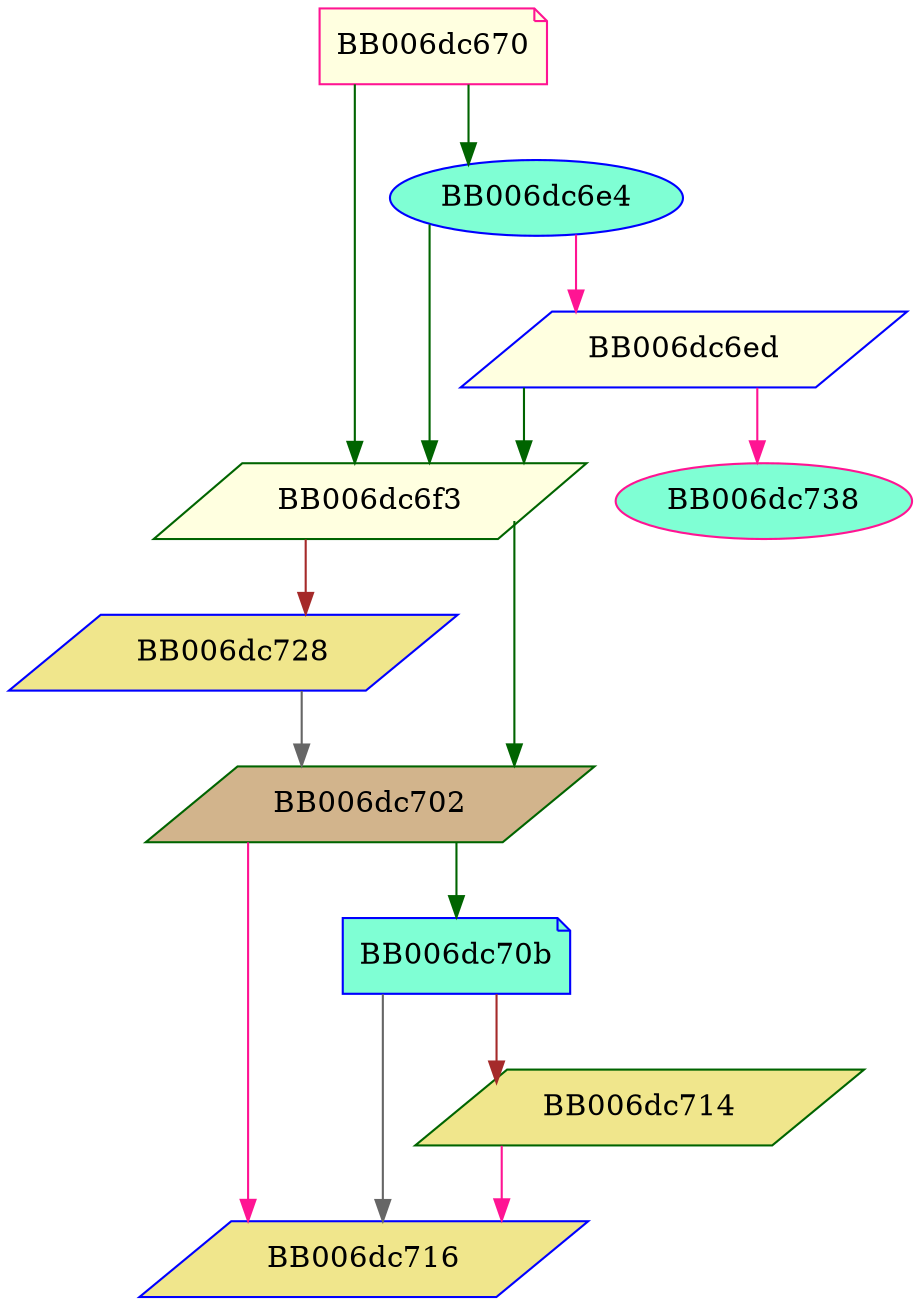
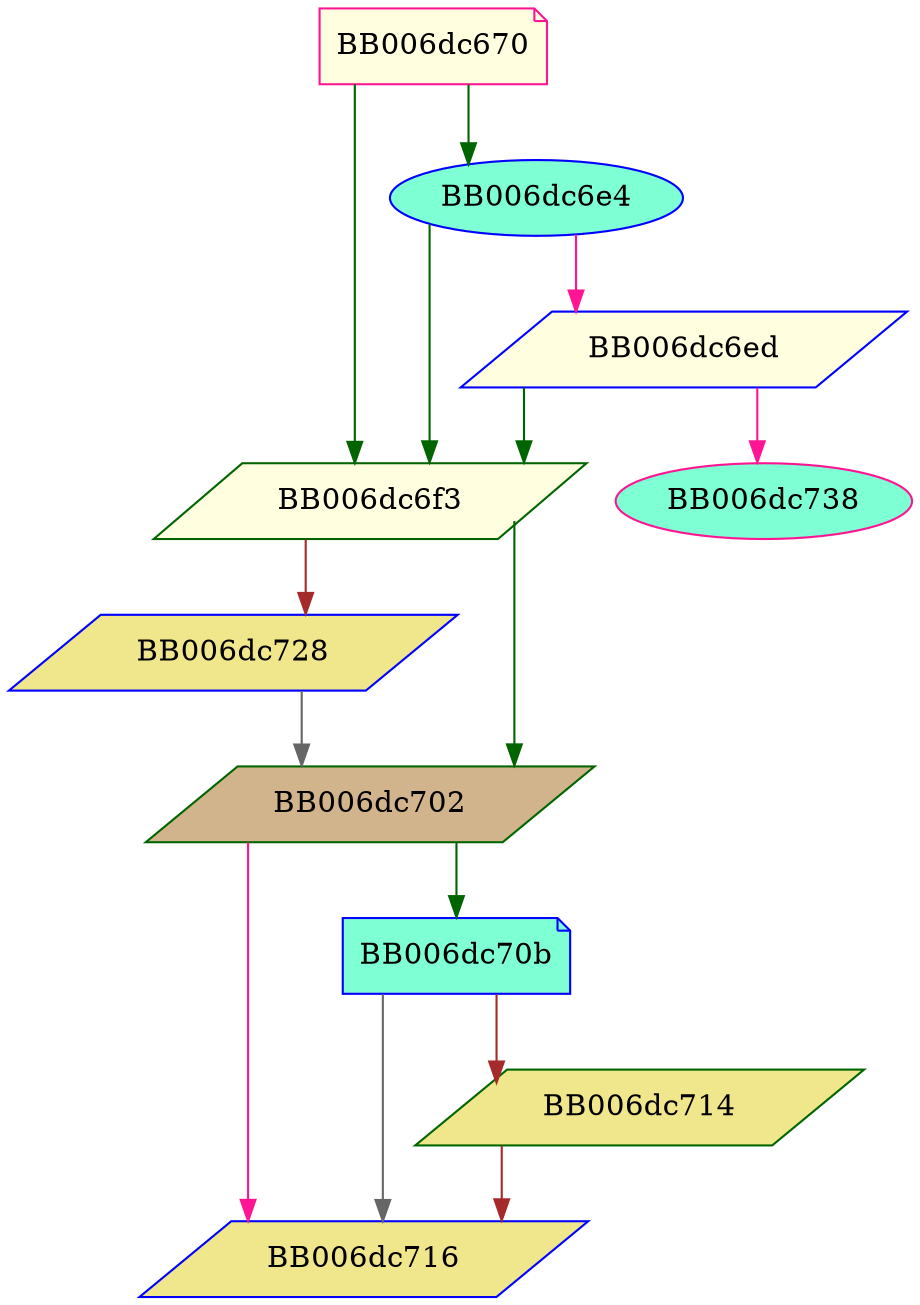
edge "BB006dc714" -> "BB006dc716": color deeppink -> brown
